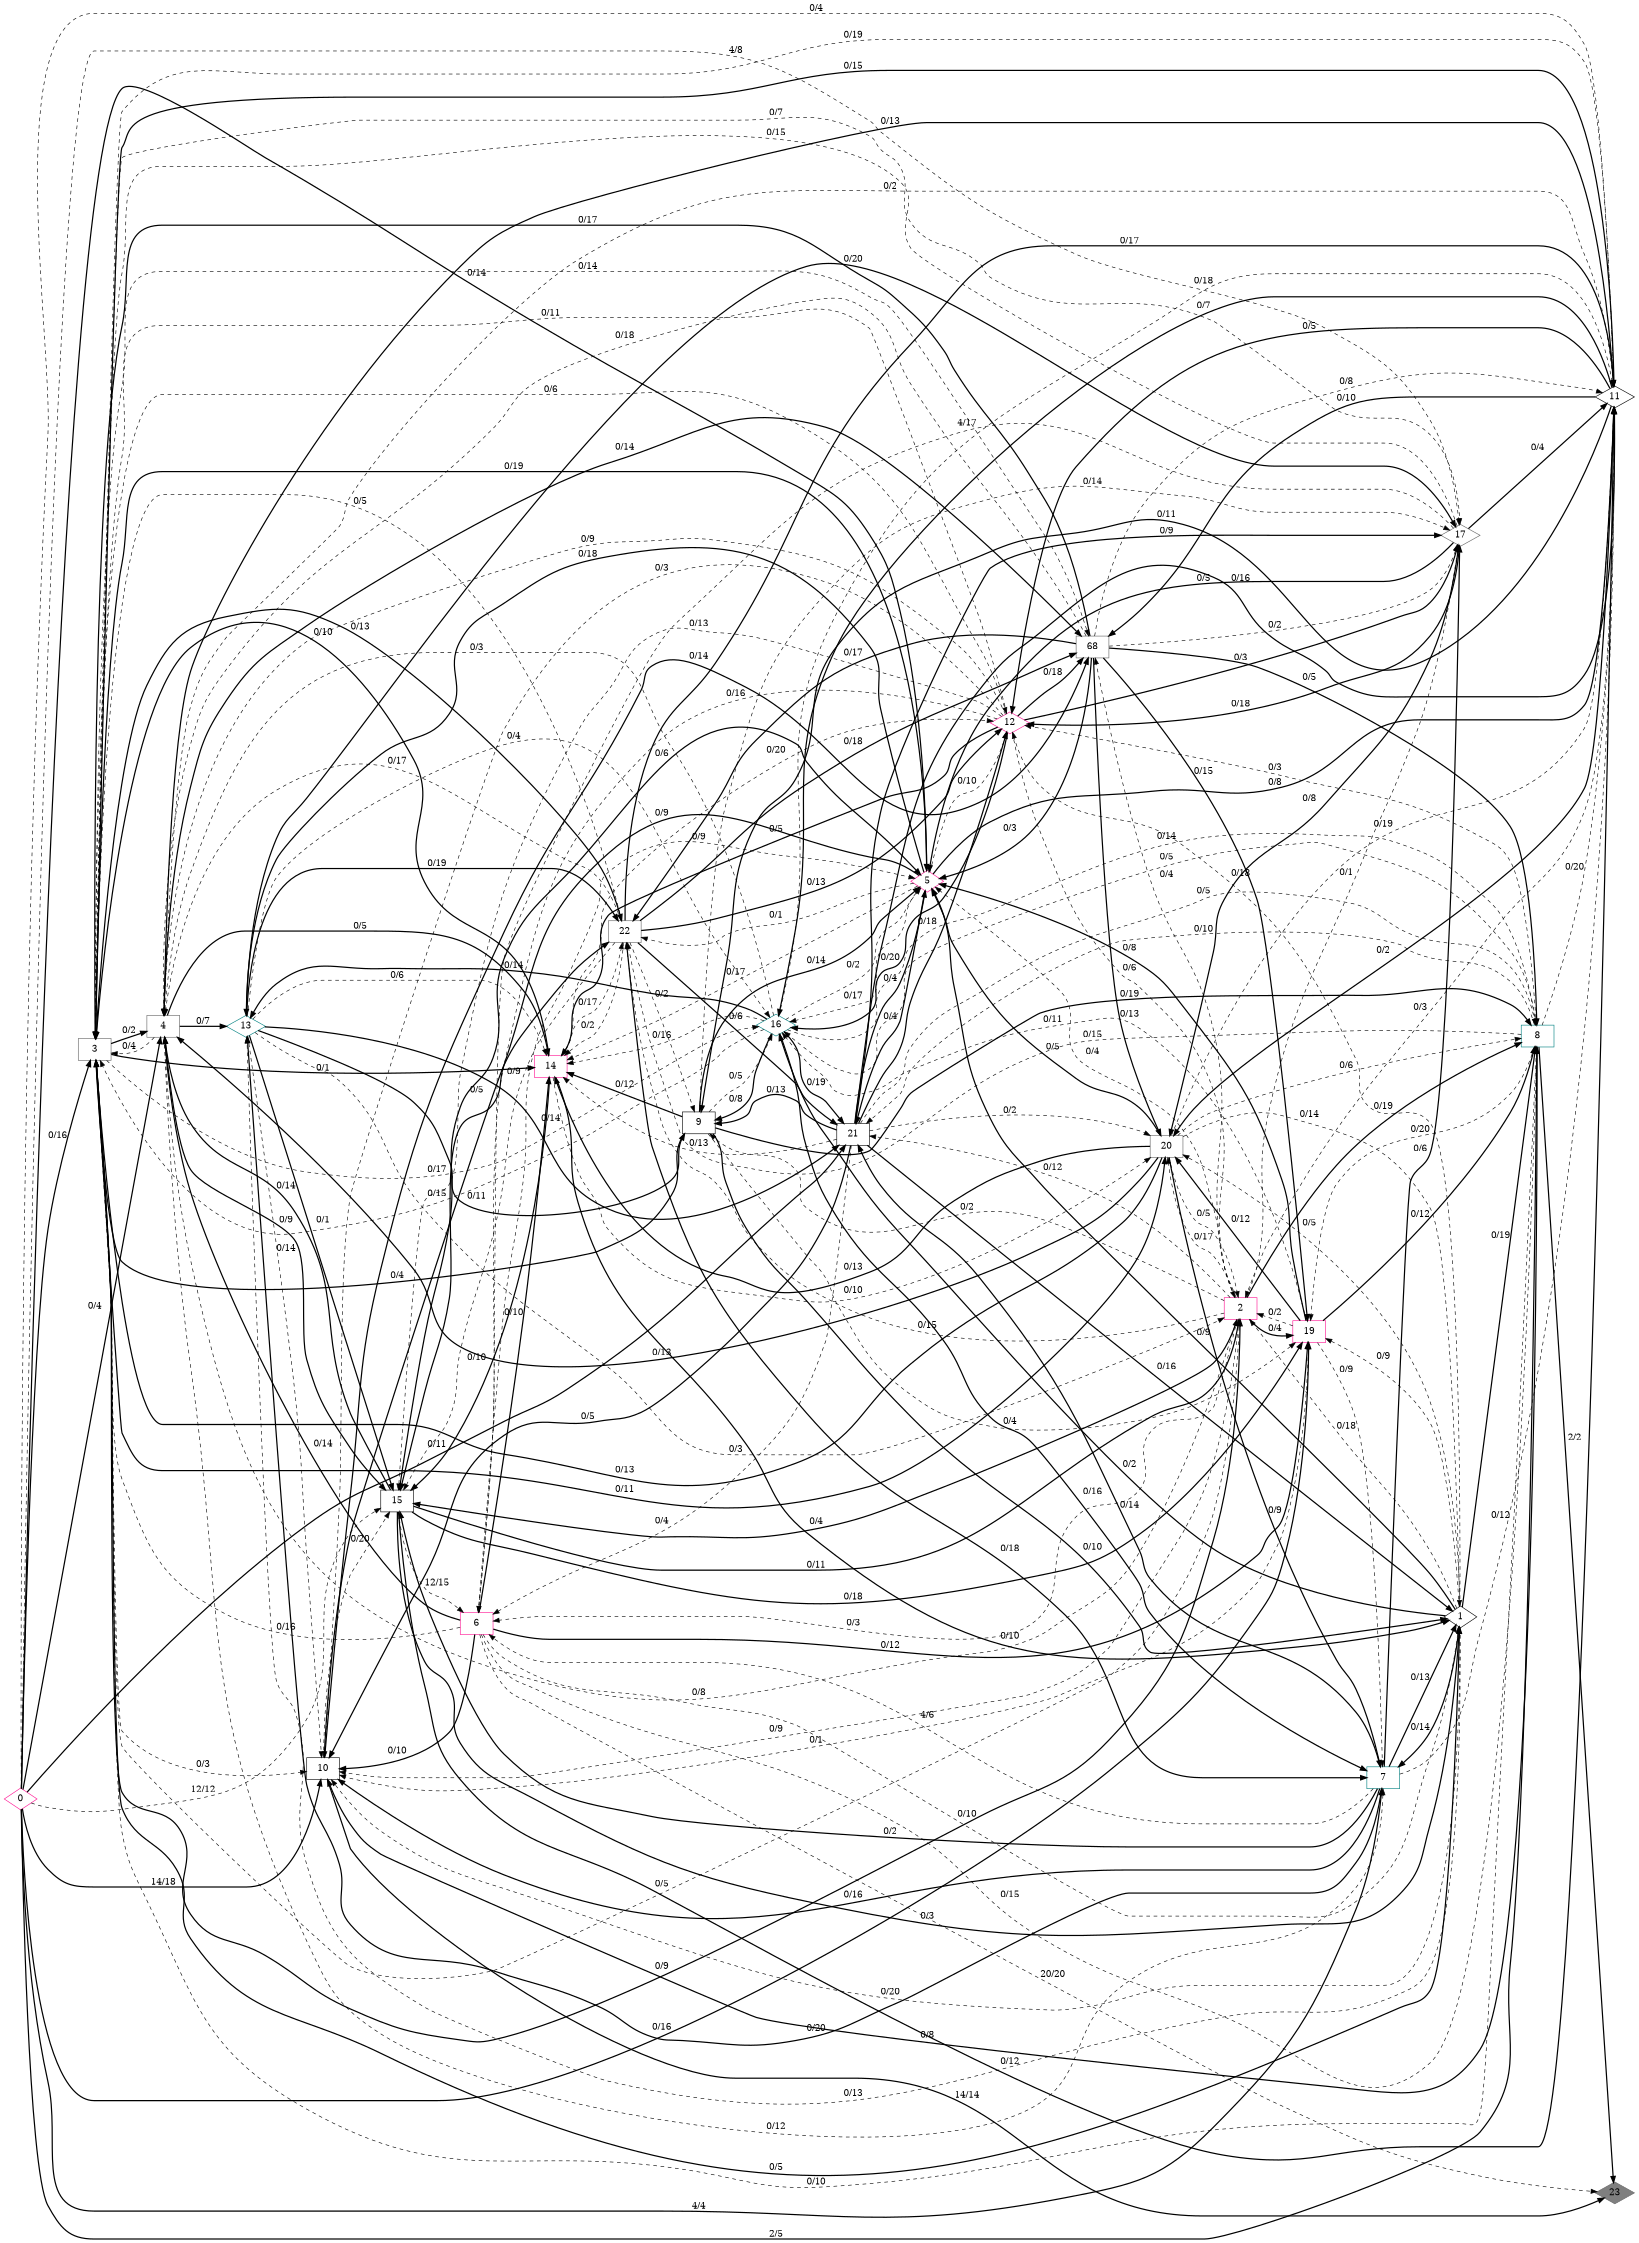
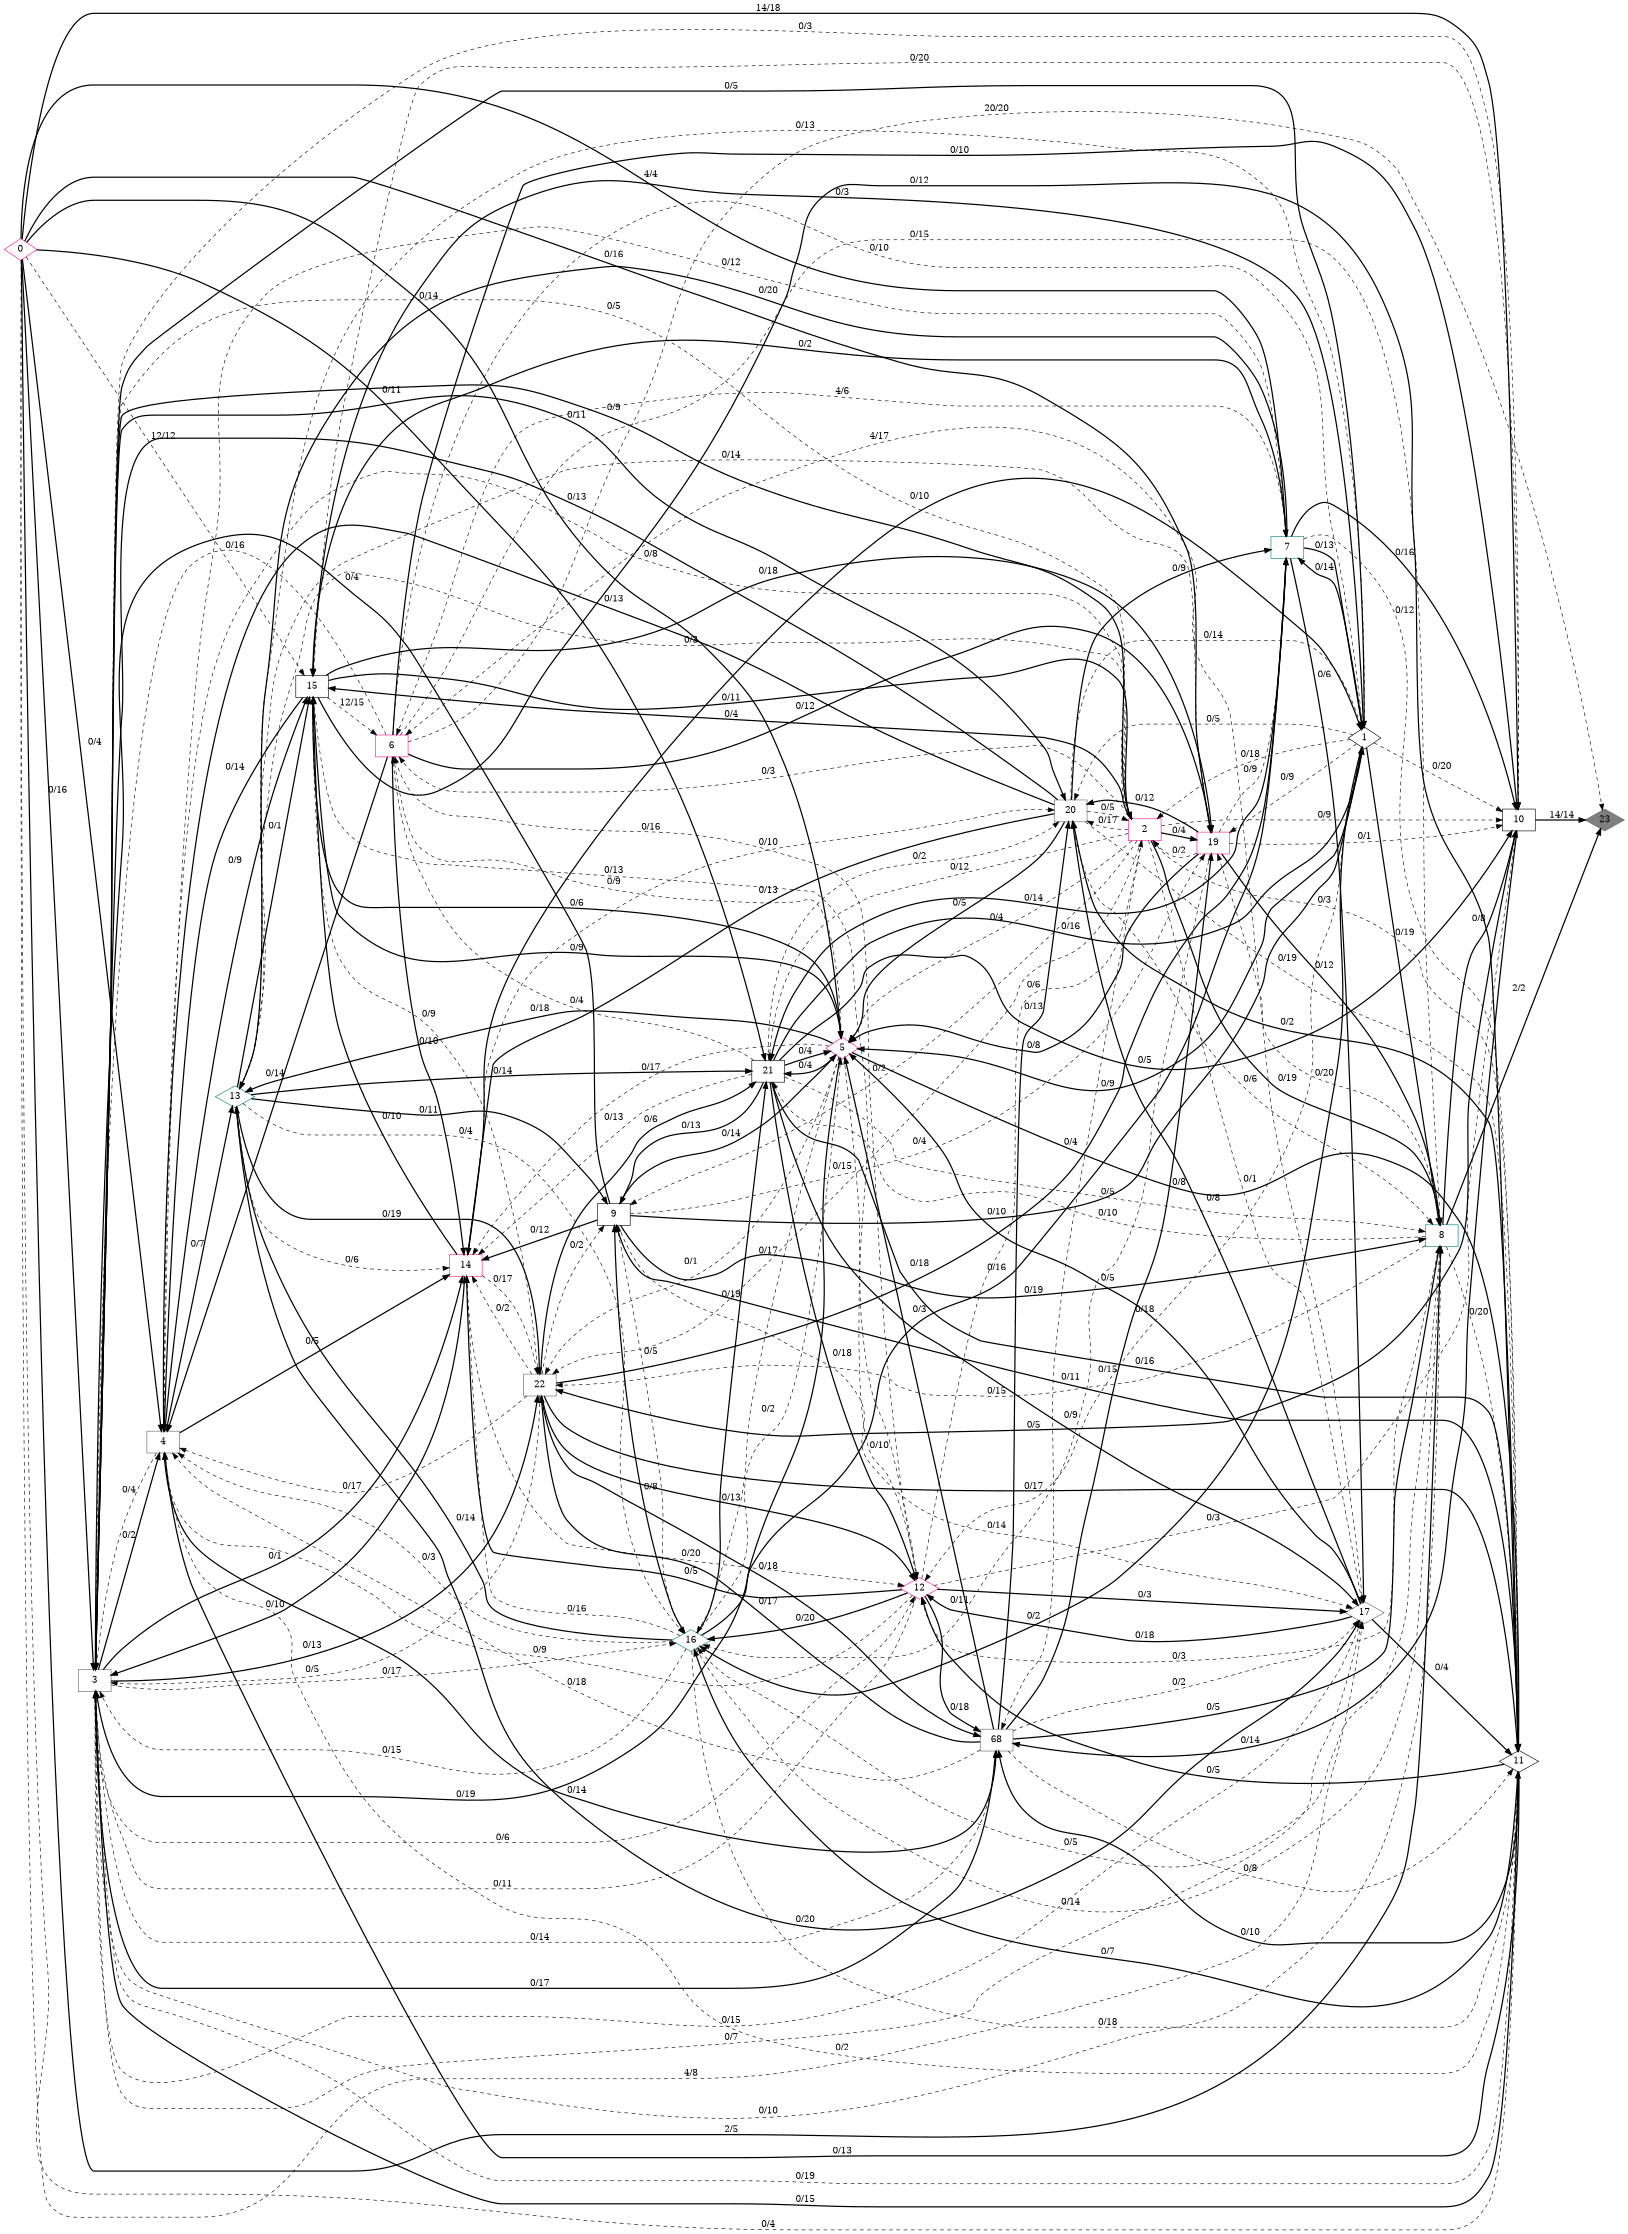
edge "13" -> "10": now "13" -> "19"
edge "15" -> "1": reversed
